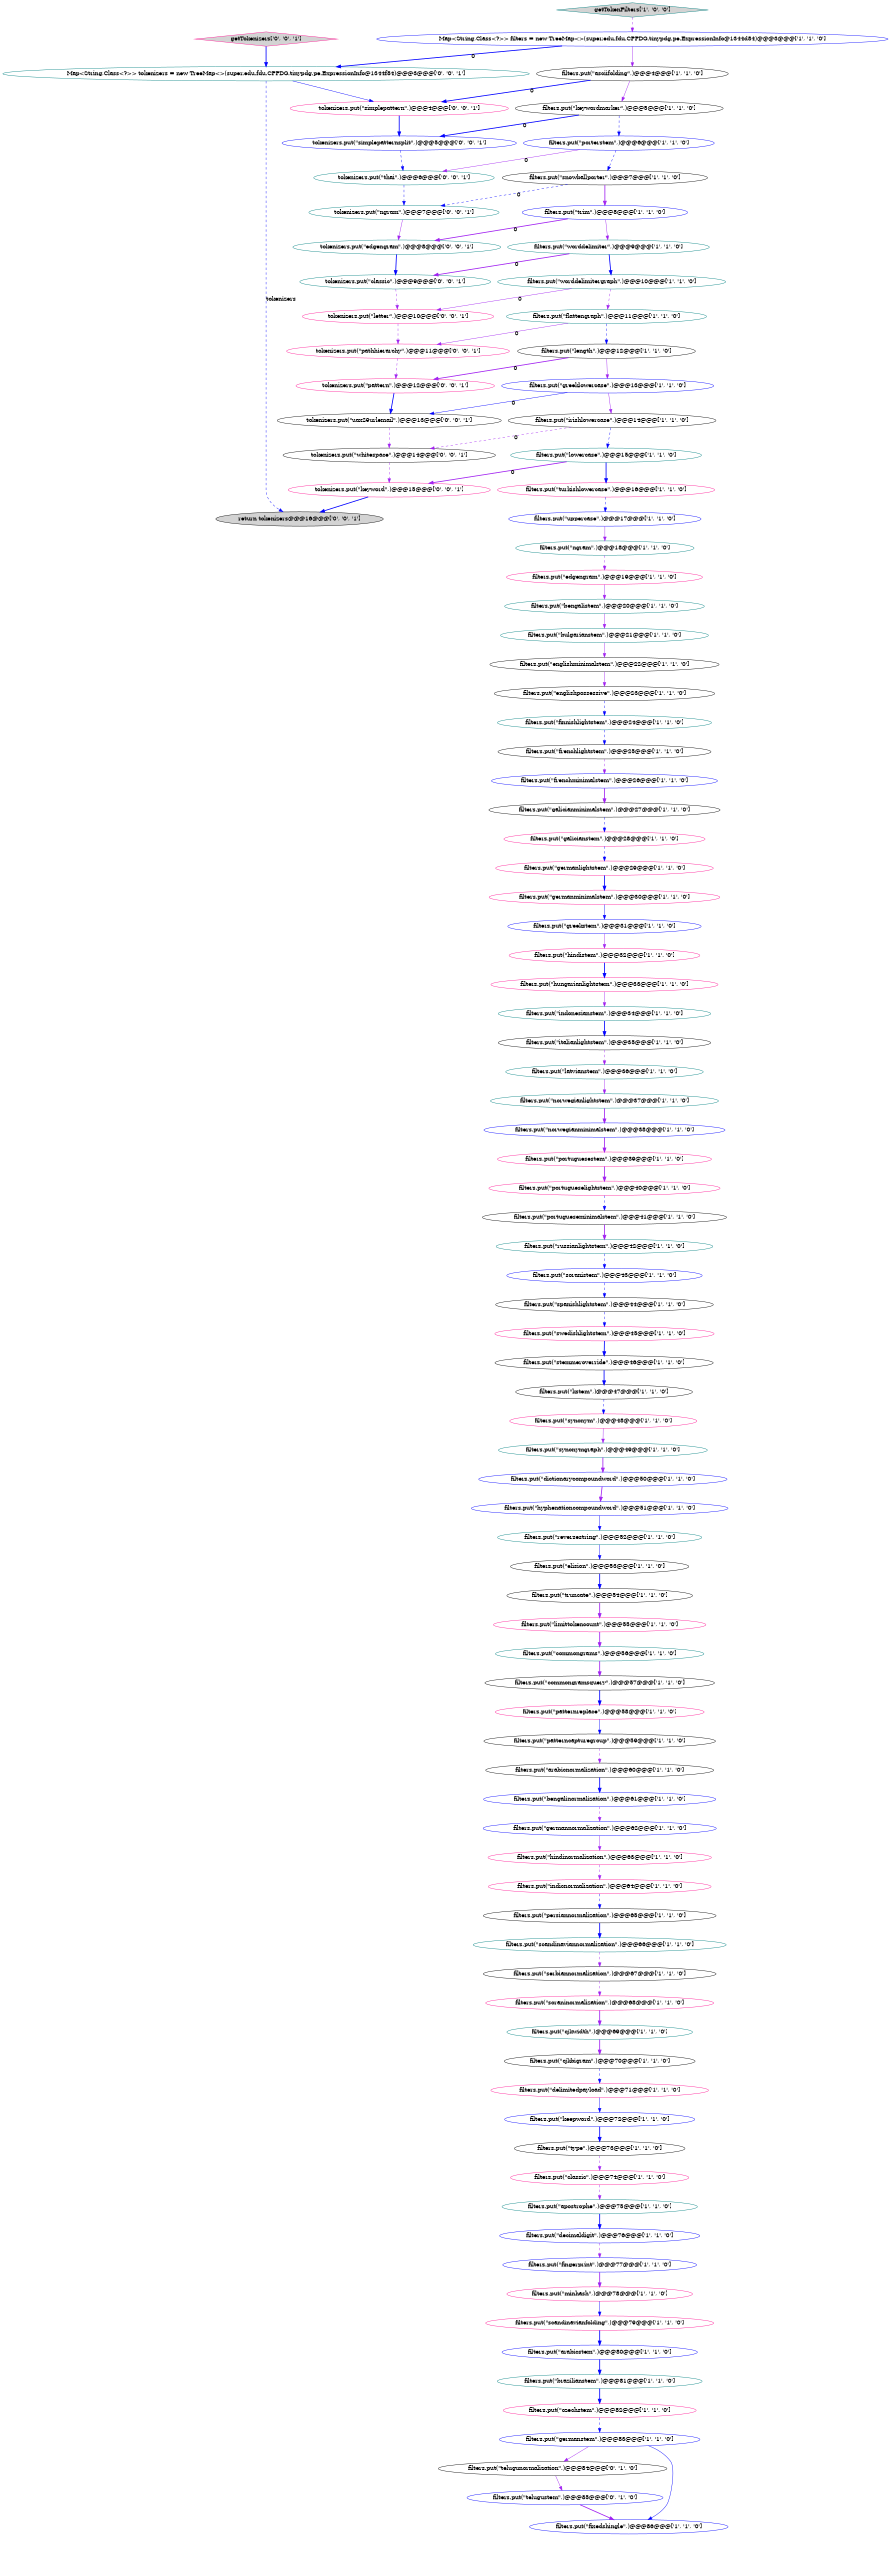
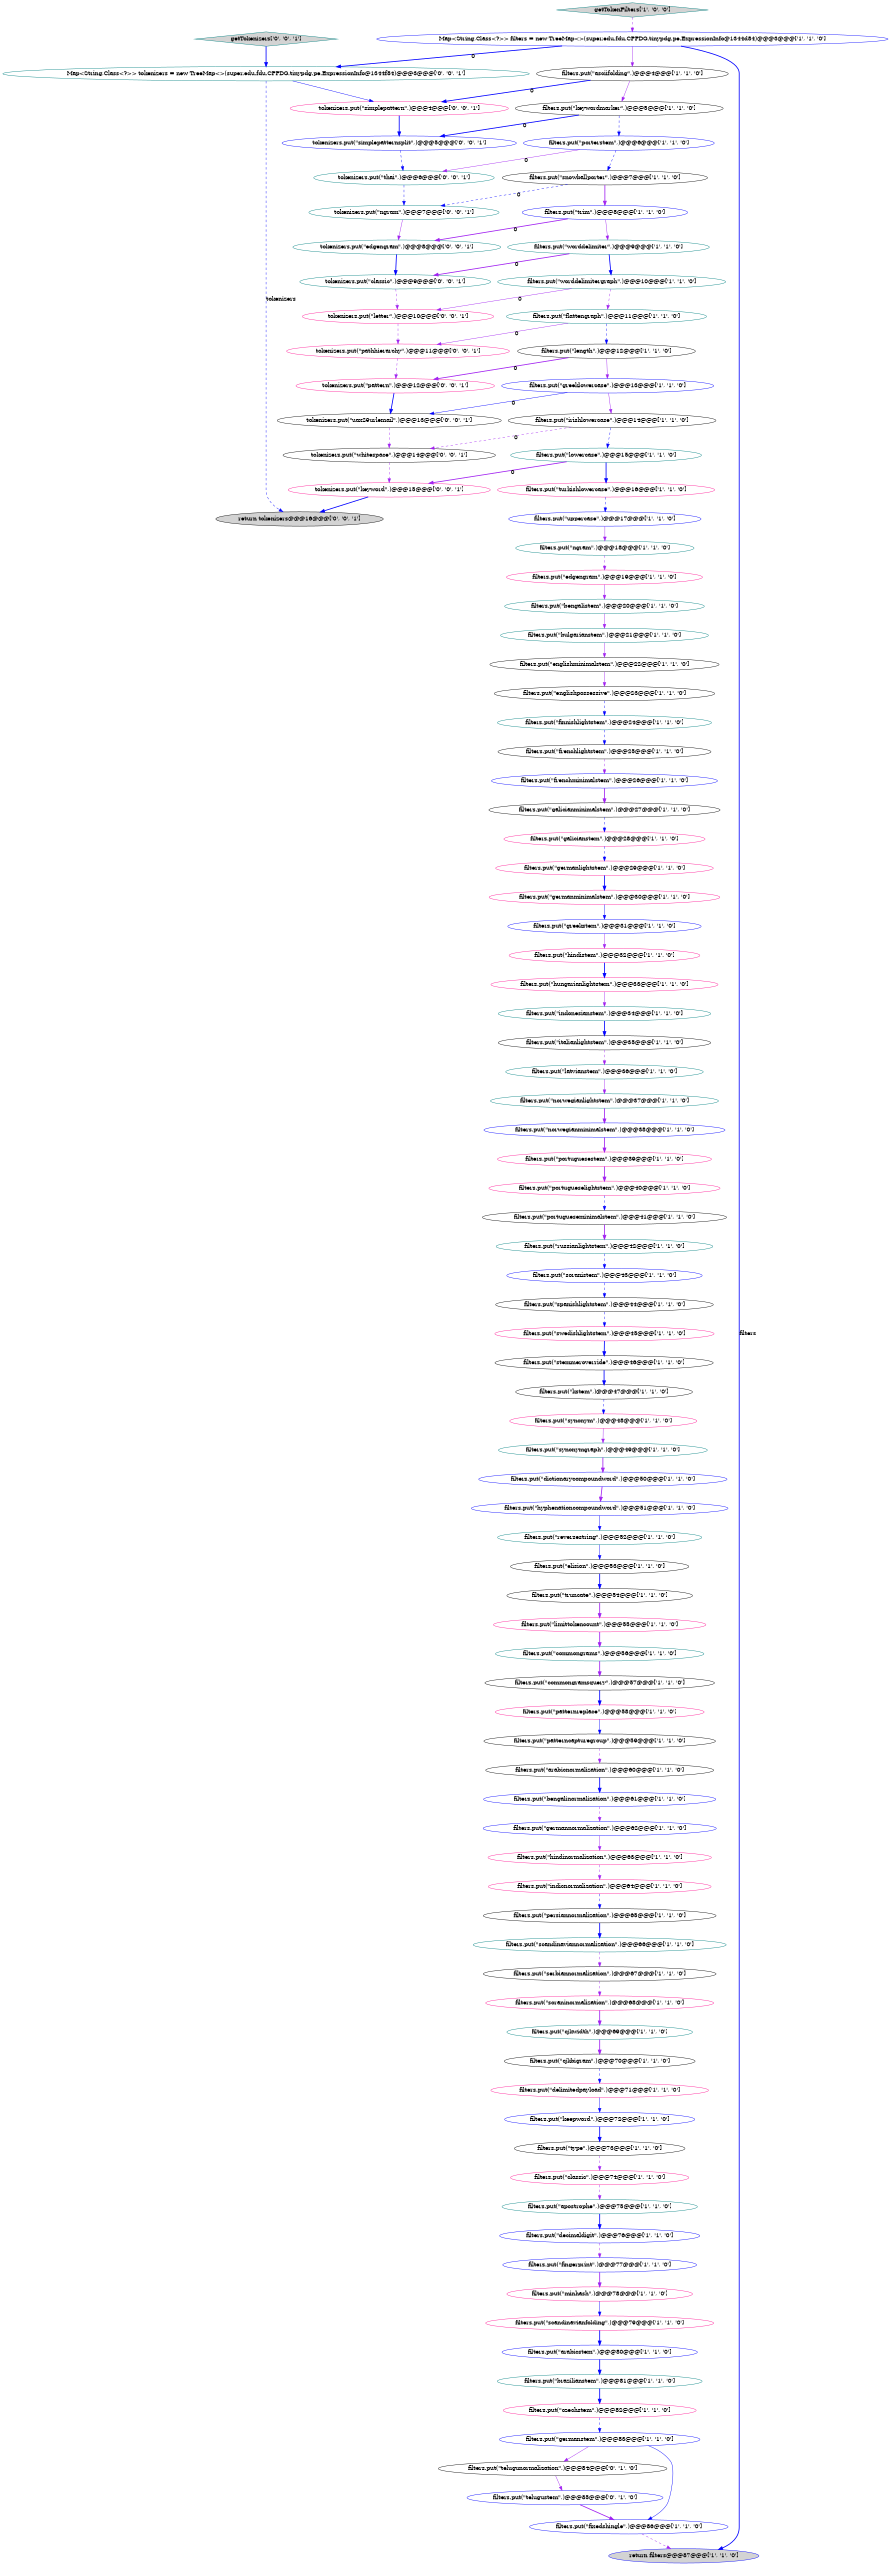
node "getTokenizers['0', '0', '1']": color deeppink -> teal
node "return filters@@@87@@@['1', '1', '0']": added
